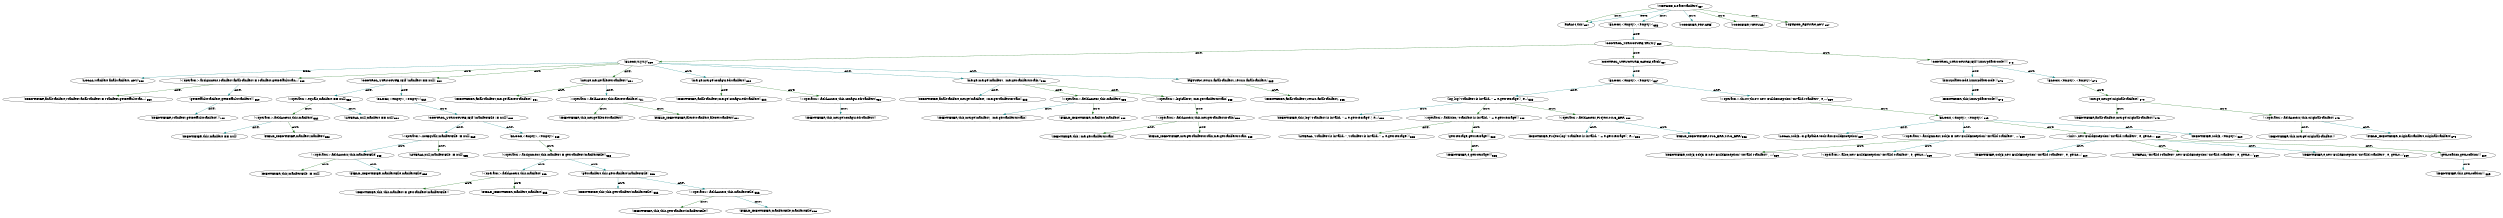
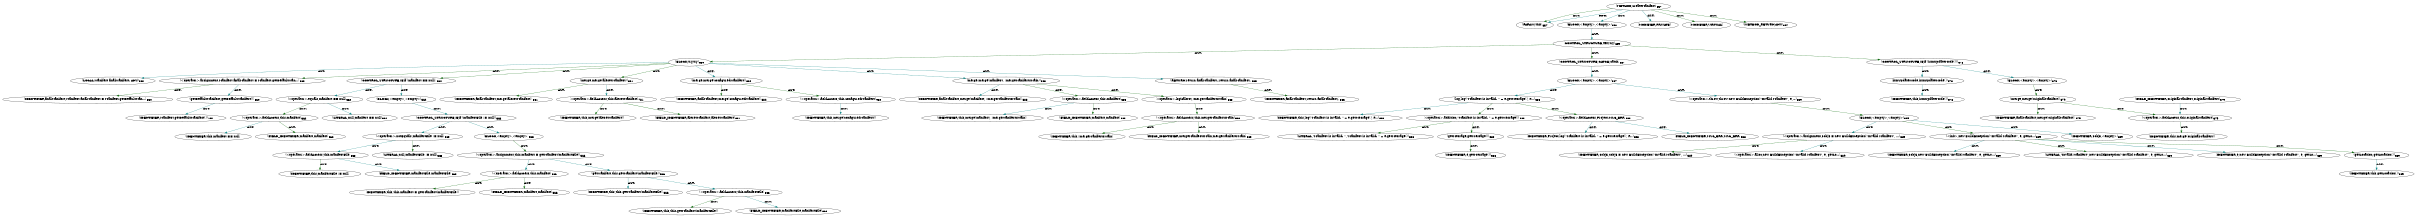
edge "(BLOCK,try,try)" -> "(LOCAL,Manifest finalManifest: ANY)": label "DDG: " -> "AST: "
edge "(<operator>.fieldAccess,this.originalManifest)" -> "(FIELD_IDENTIFIER,originalManifest,originalManifest)": reversed
node "(LOCAL,$obj5: org.apache.tools.ant.BuildException)": removed
